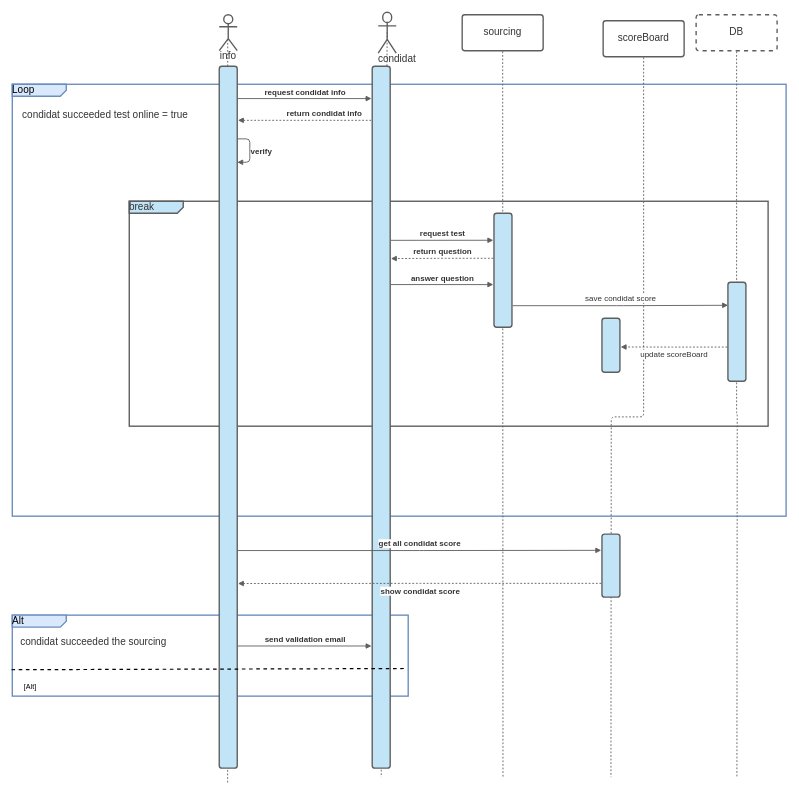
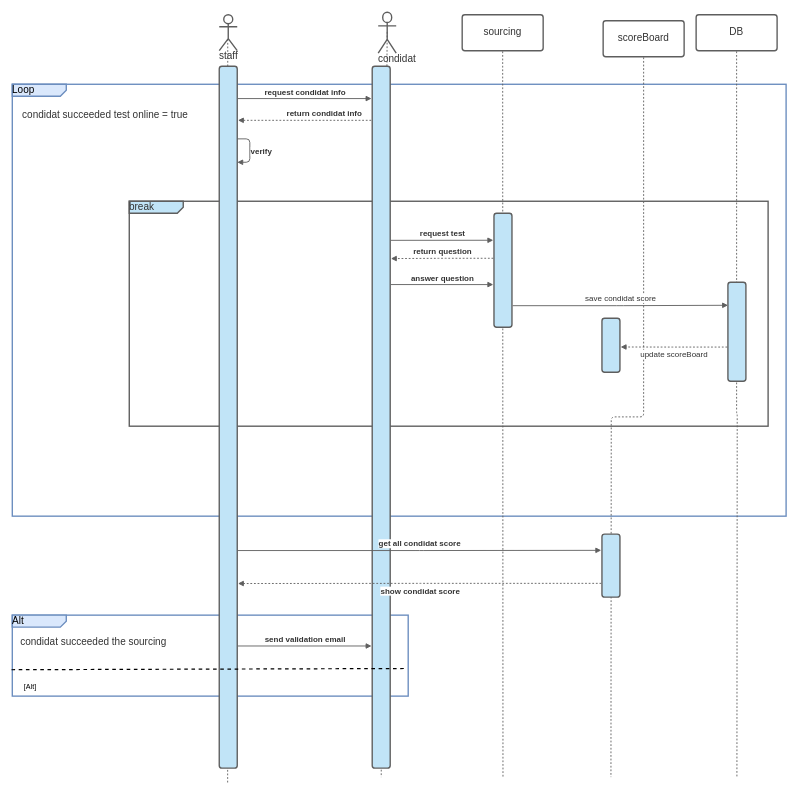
node "DB": style dashed -> solid
node "info": label "info" -> "staff"
